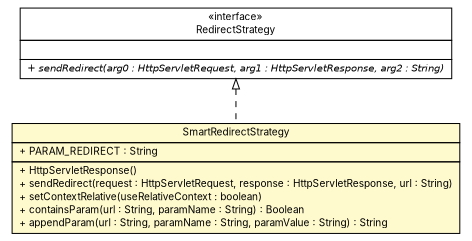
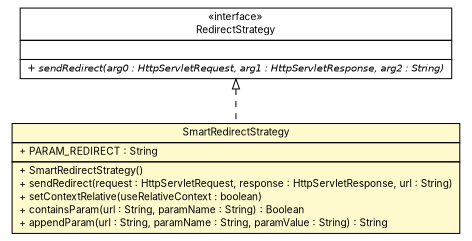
node "SmartRedirectStrategy": text "+ HttpServletResponse()" -> "+ SmartRedirectStrategy()"
